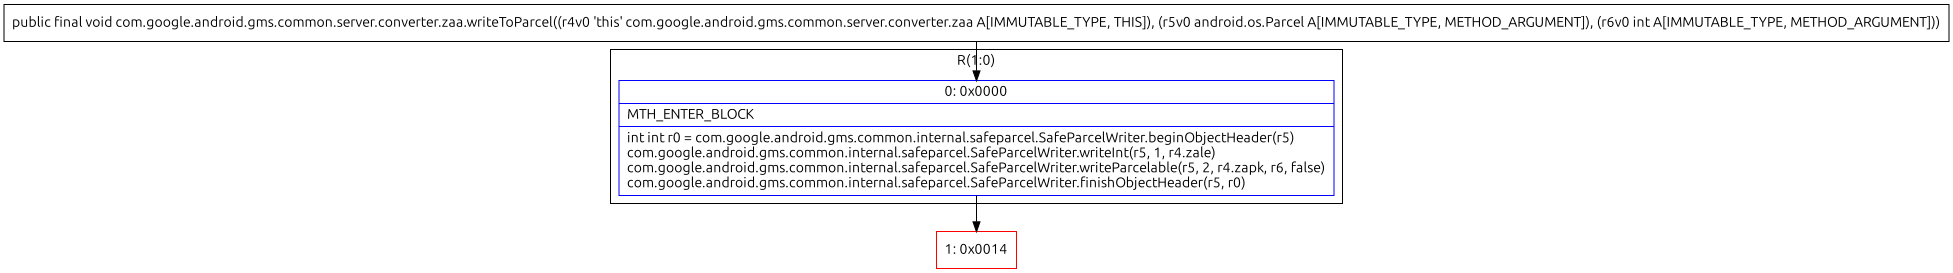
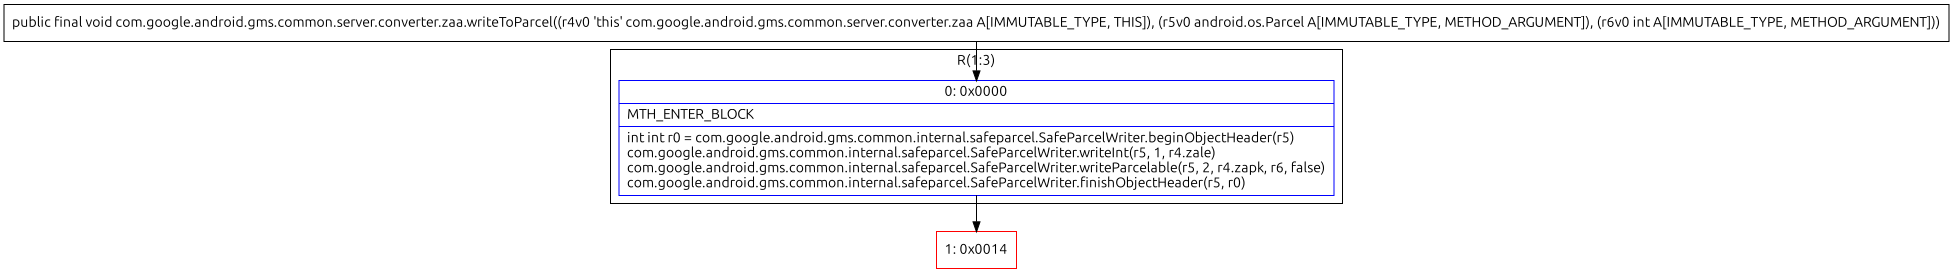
cluster "R(1:0)": label "R(1:0)" -> "R(1:3)"
